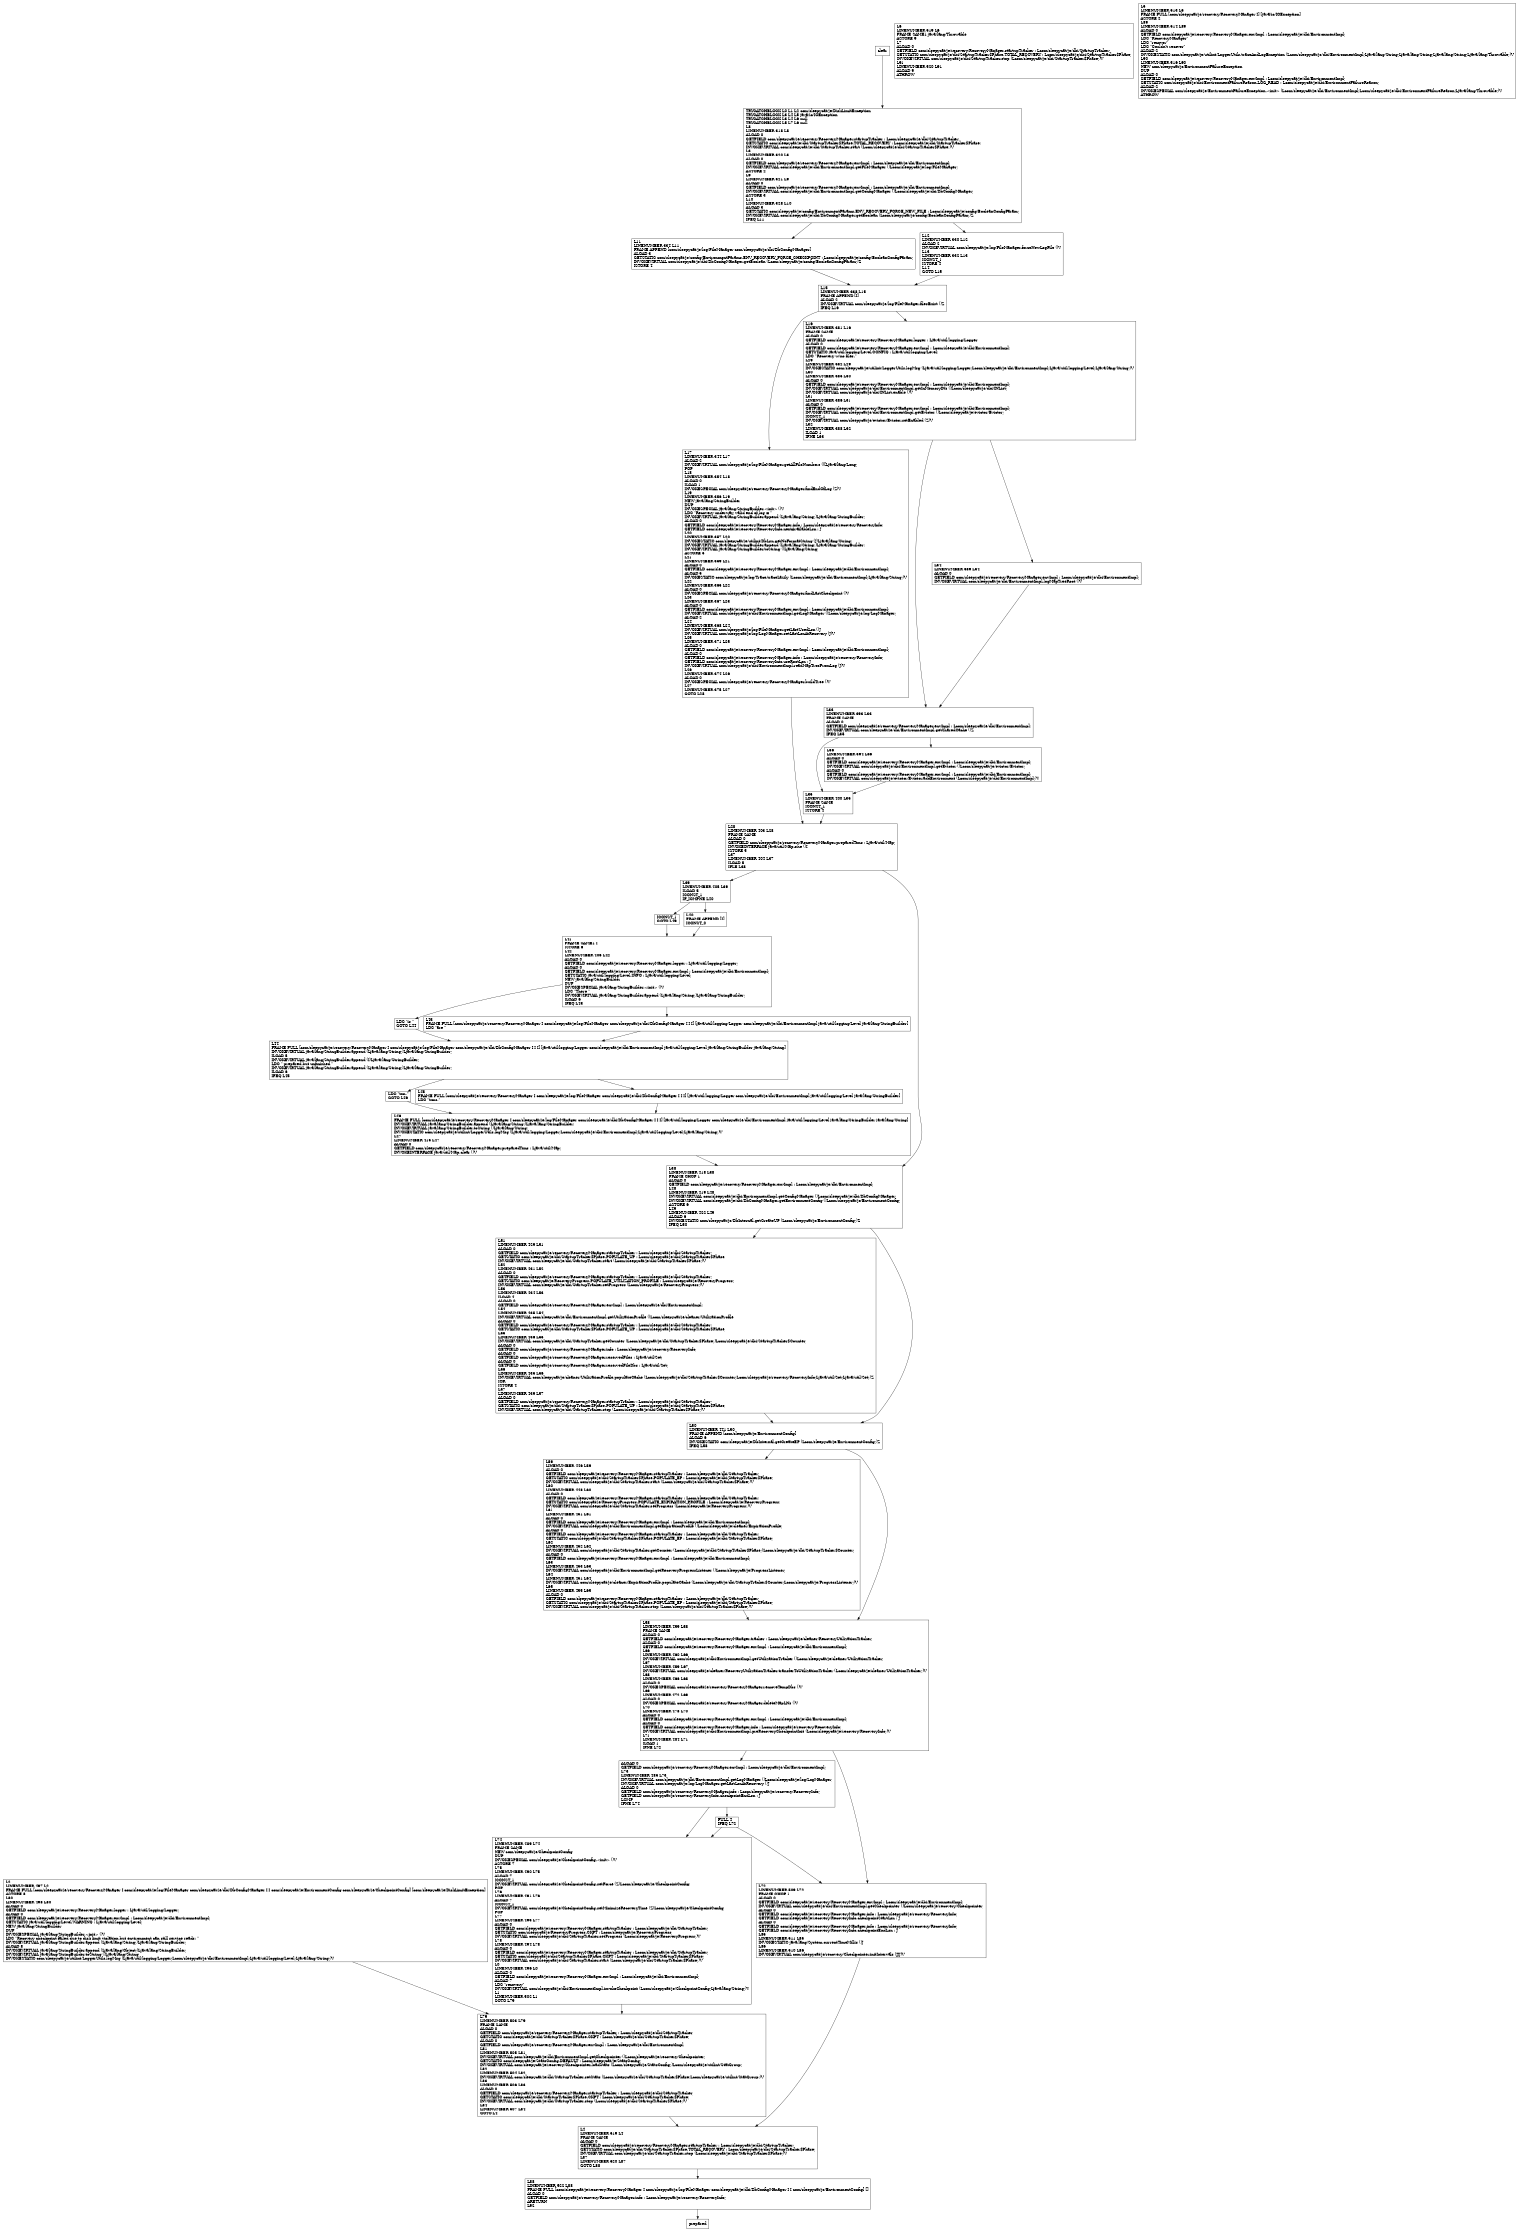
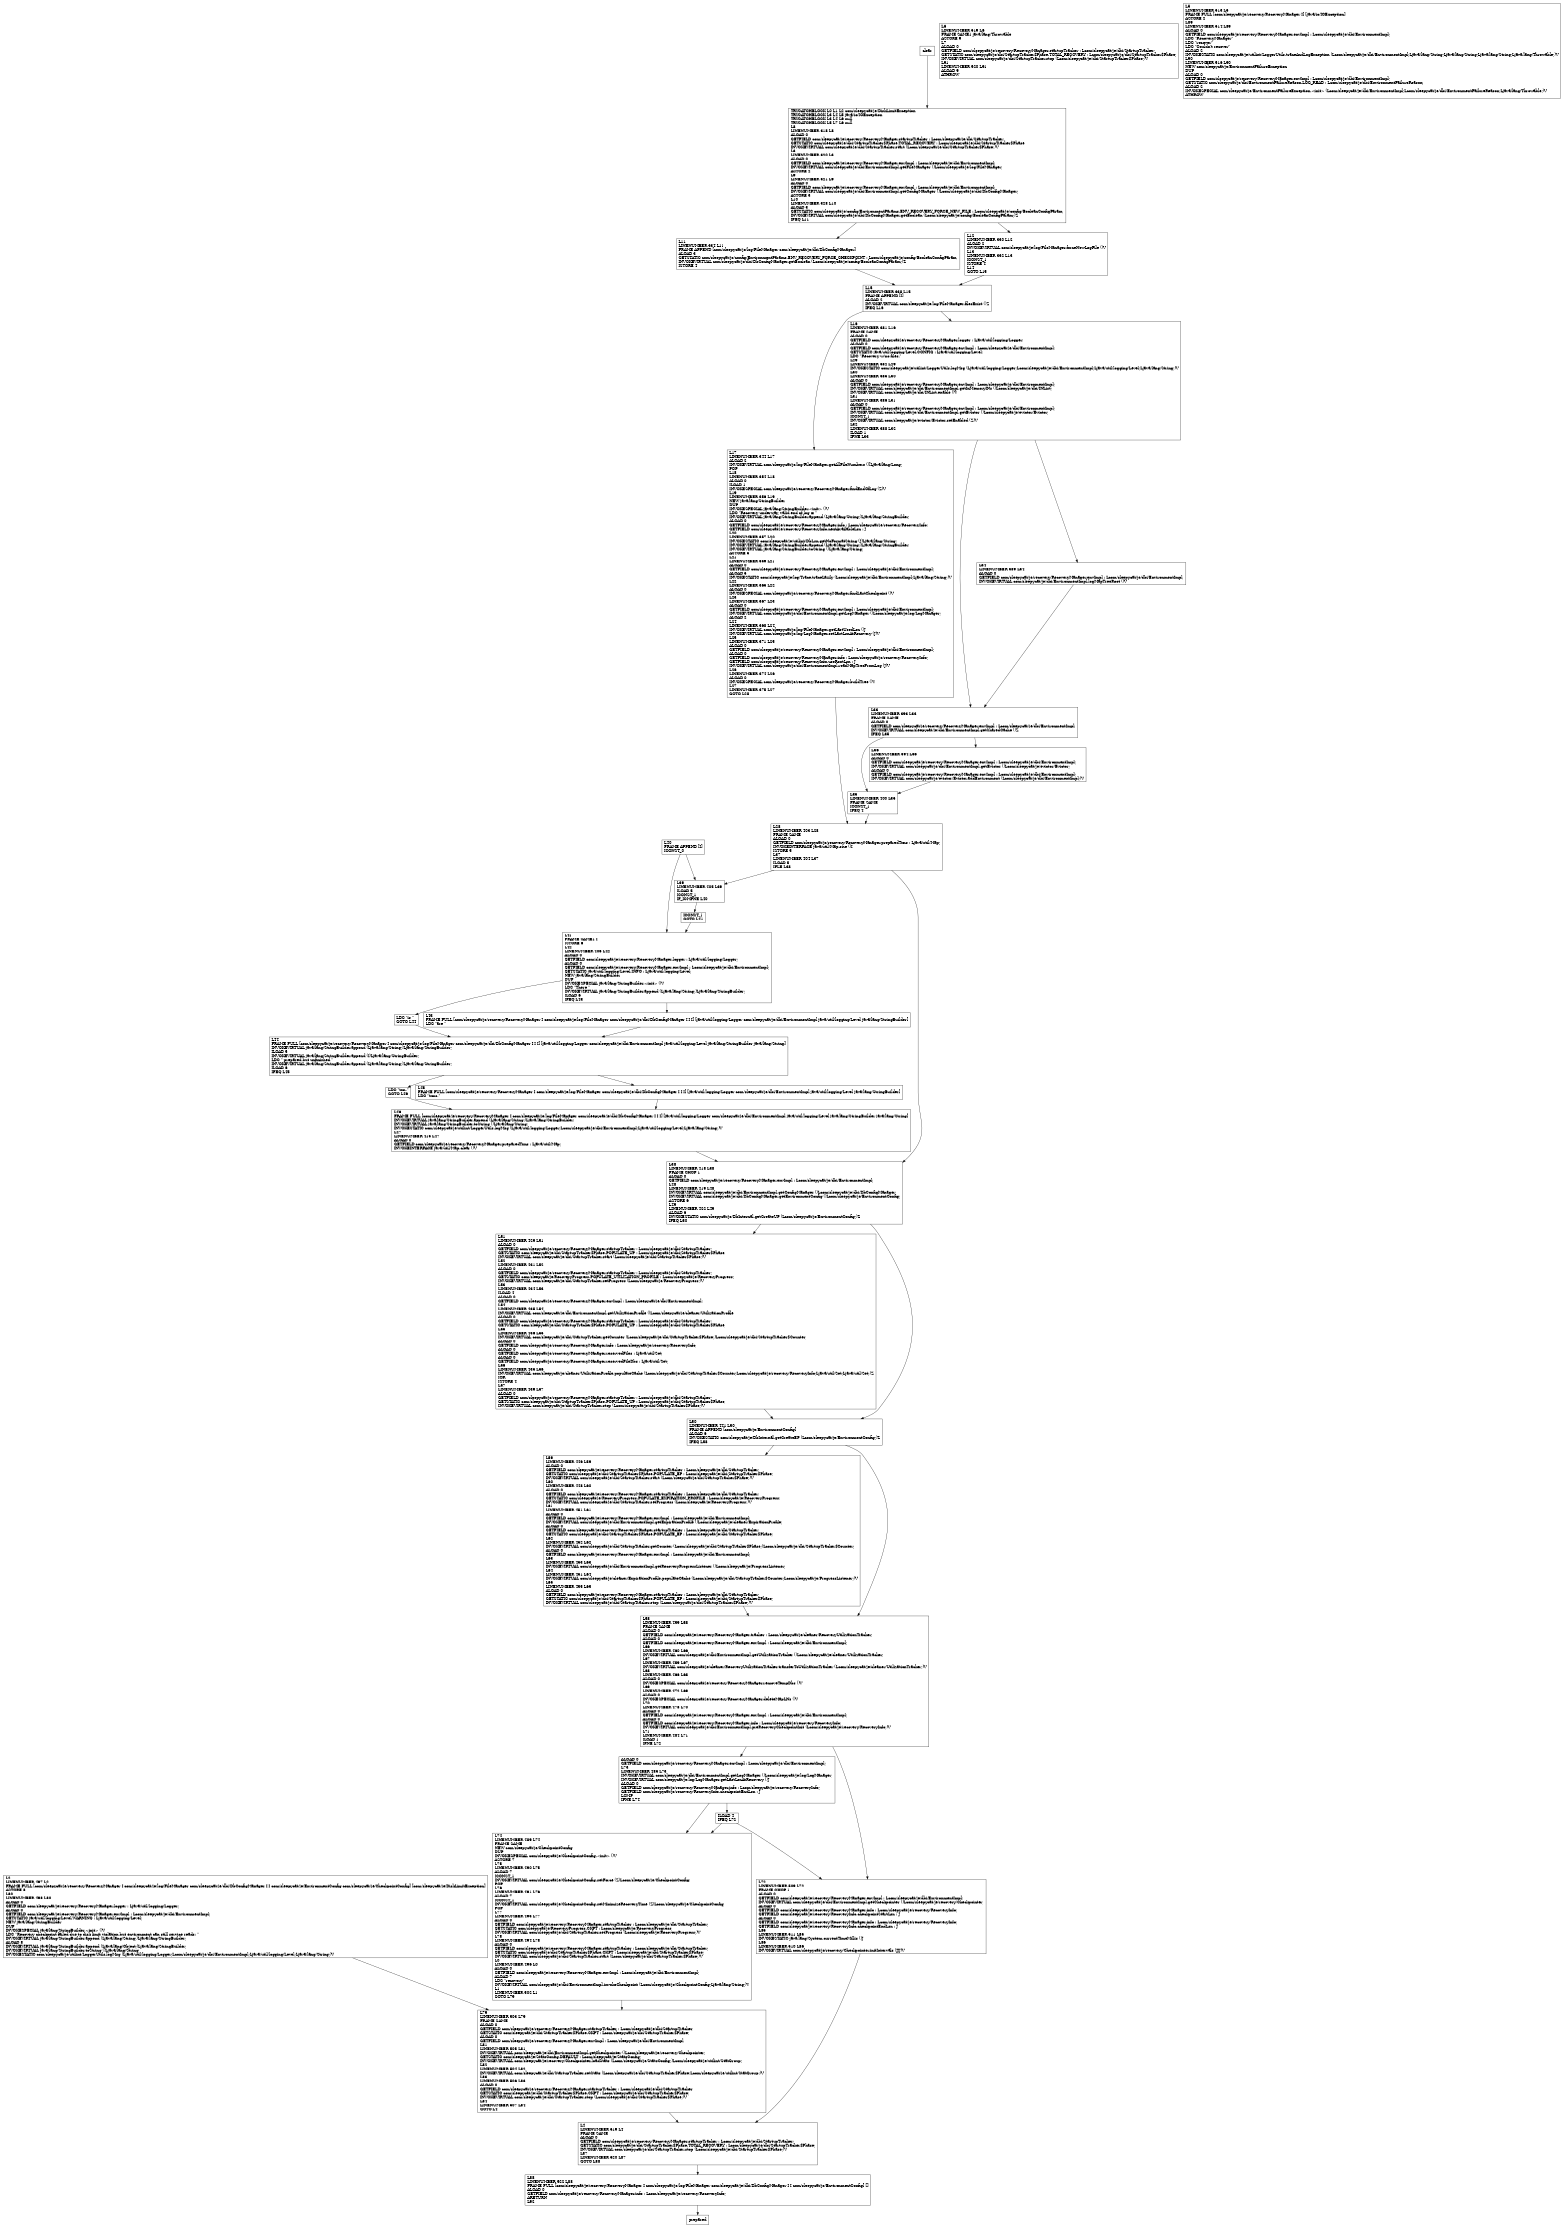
node "L35 LINENUMBER 400 L35 FRAME SAME ICONST_1 ISTORE 4": label "L35 LINENUMBER 400 L35 FRAME SAME ICONST_1 ISTORE 4" -> "L35 LINENUMBER 400 L35 FRAME SAME ICONST_1 IFEQ 4"
edge "L39 LINENUMBER 405 L39 ILOAD 5 ICONST_1 IF_ICMPNE L40" -> "L40 FRAME APPEND [I] ICONST_0": reversed
node "ICONST_1 GOTO L49": label "ICONST_1 GOTO L49" -> "ICONST_1 GOTO L41"
node "FULL 4 IFEQ L72": label "FULL 4 IFEQ L72" -> "ILOAD 4 IFEQ L72"
